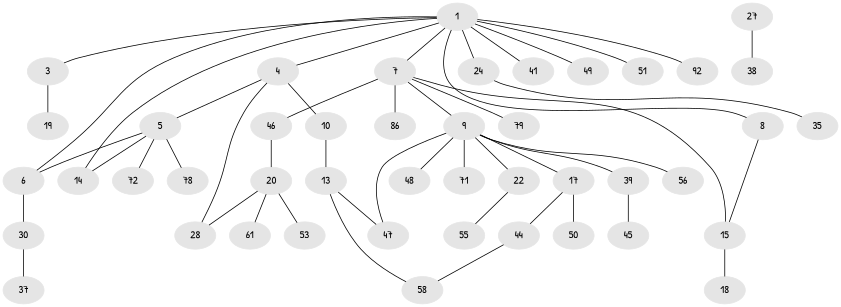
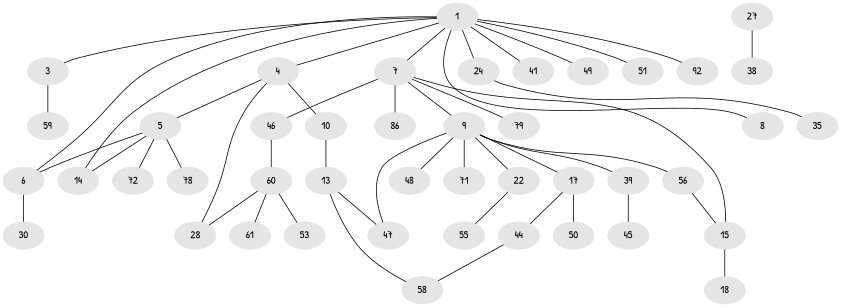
node "19": label "19" -> "59"
node "20": label "20" -> "60"
edge "8" -- "15": now "56" -- "15"
node "37": removed
